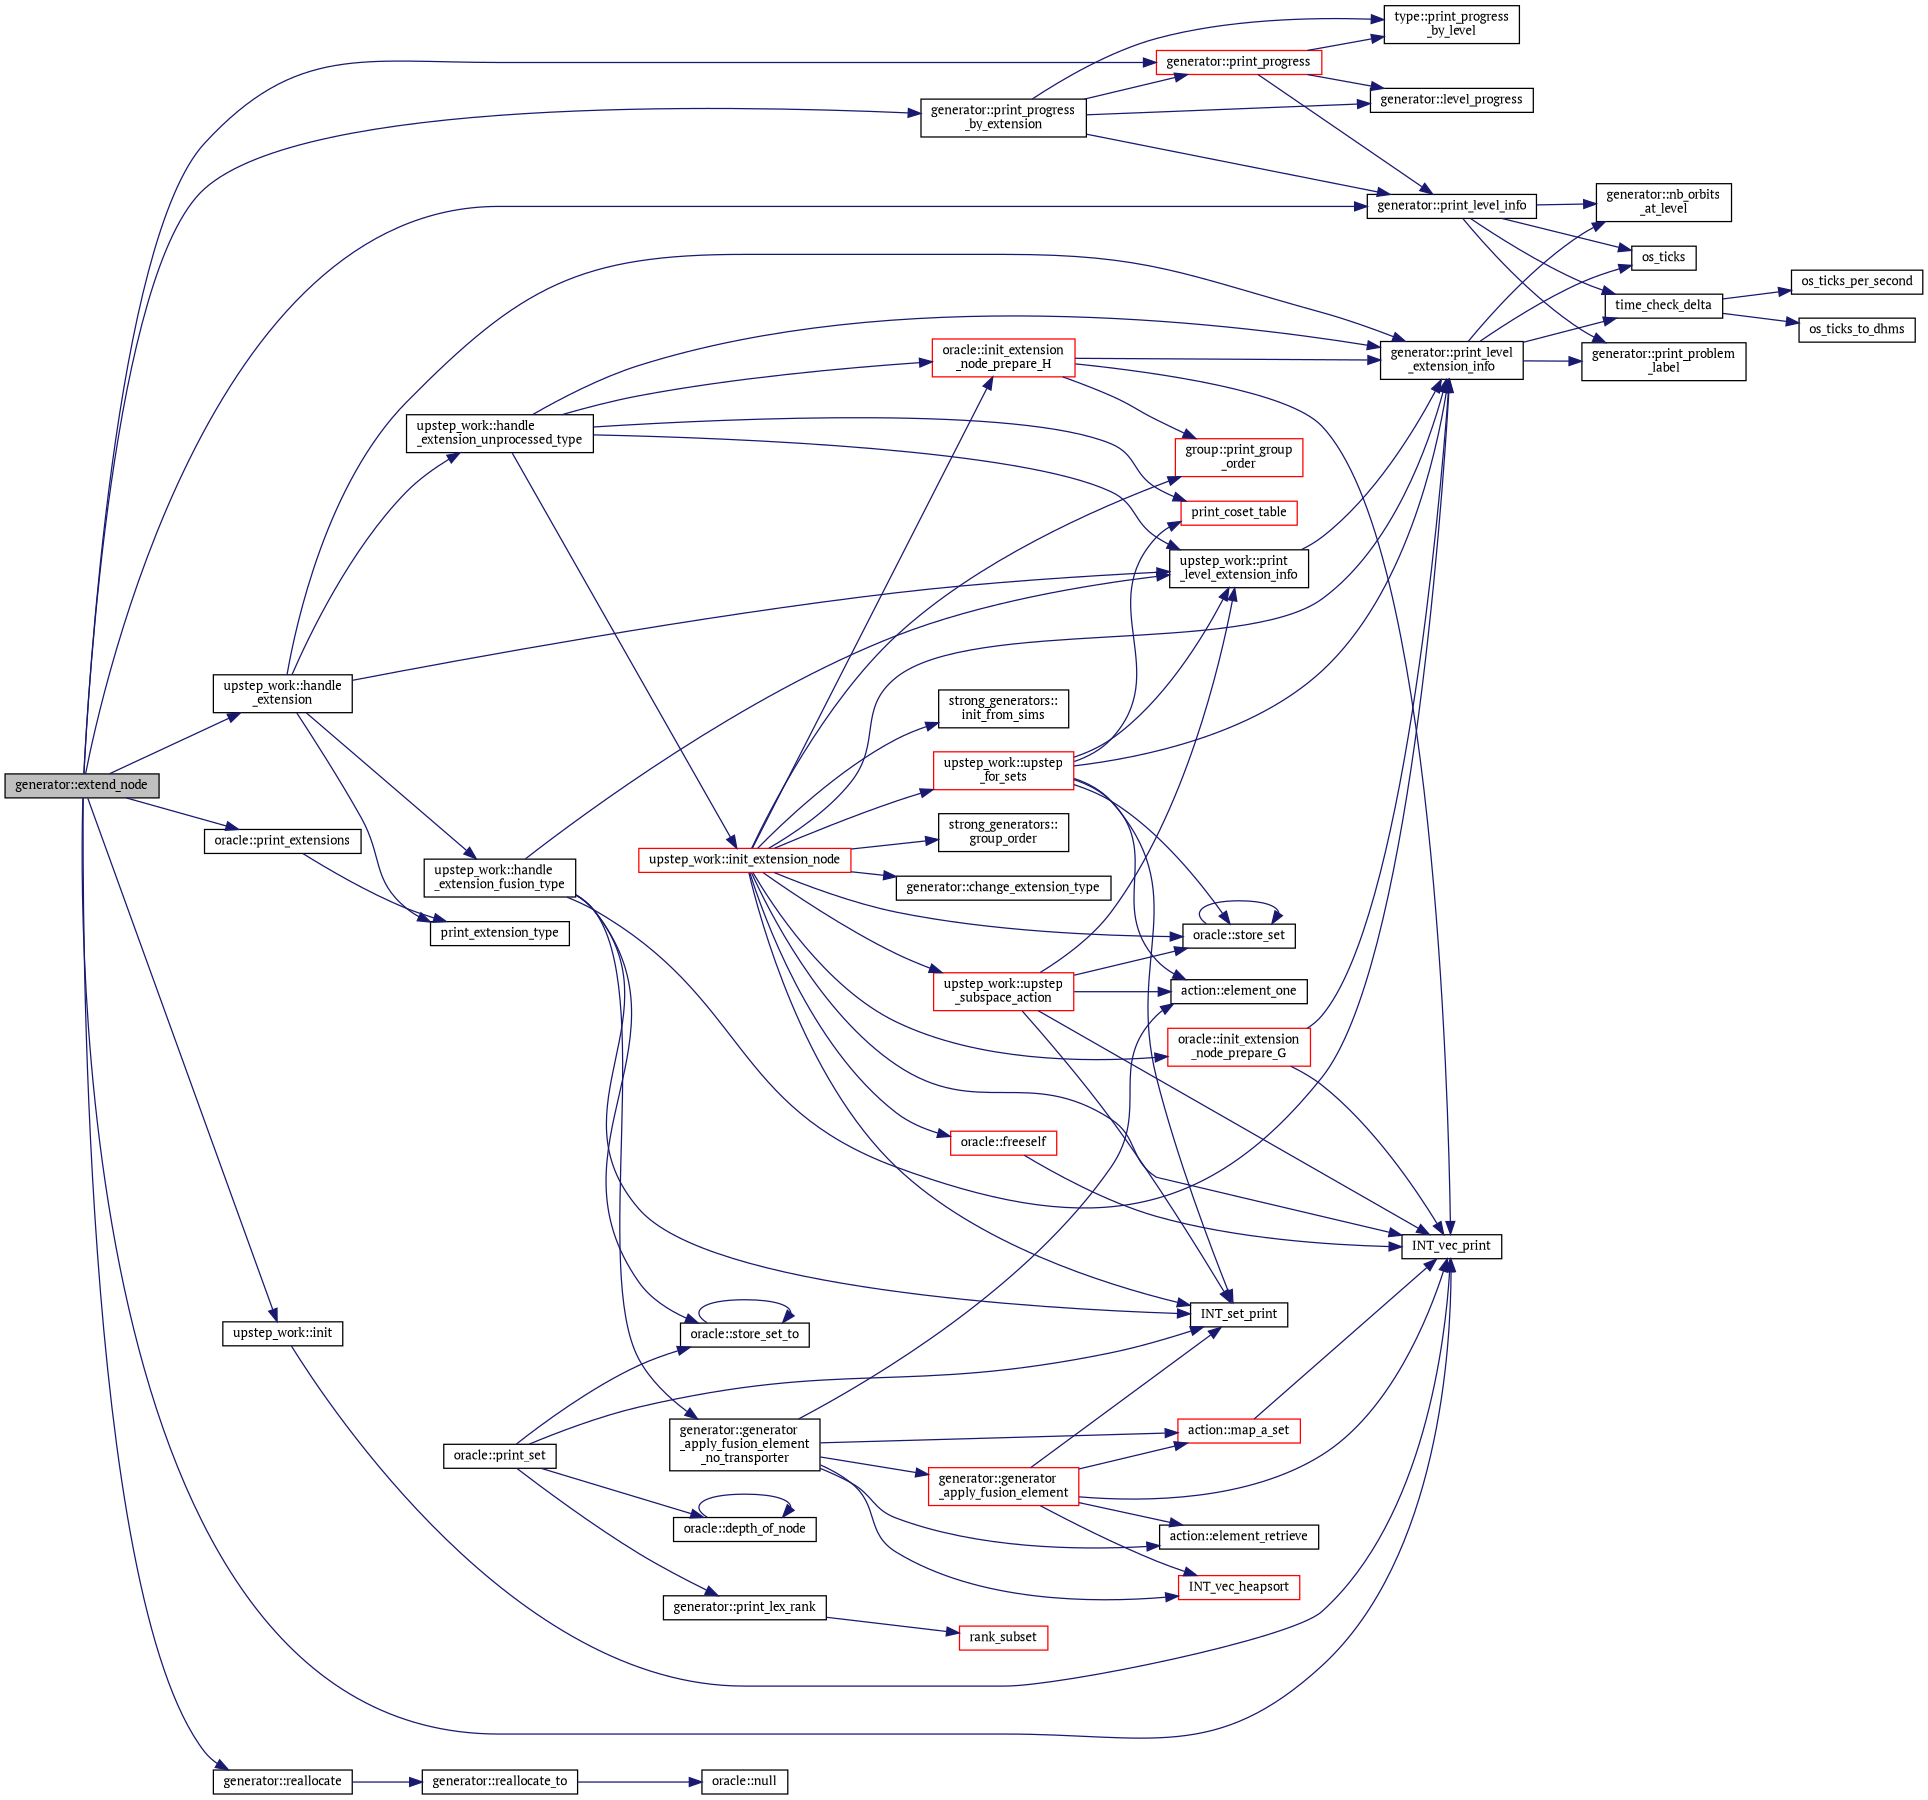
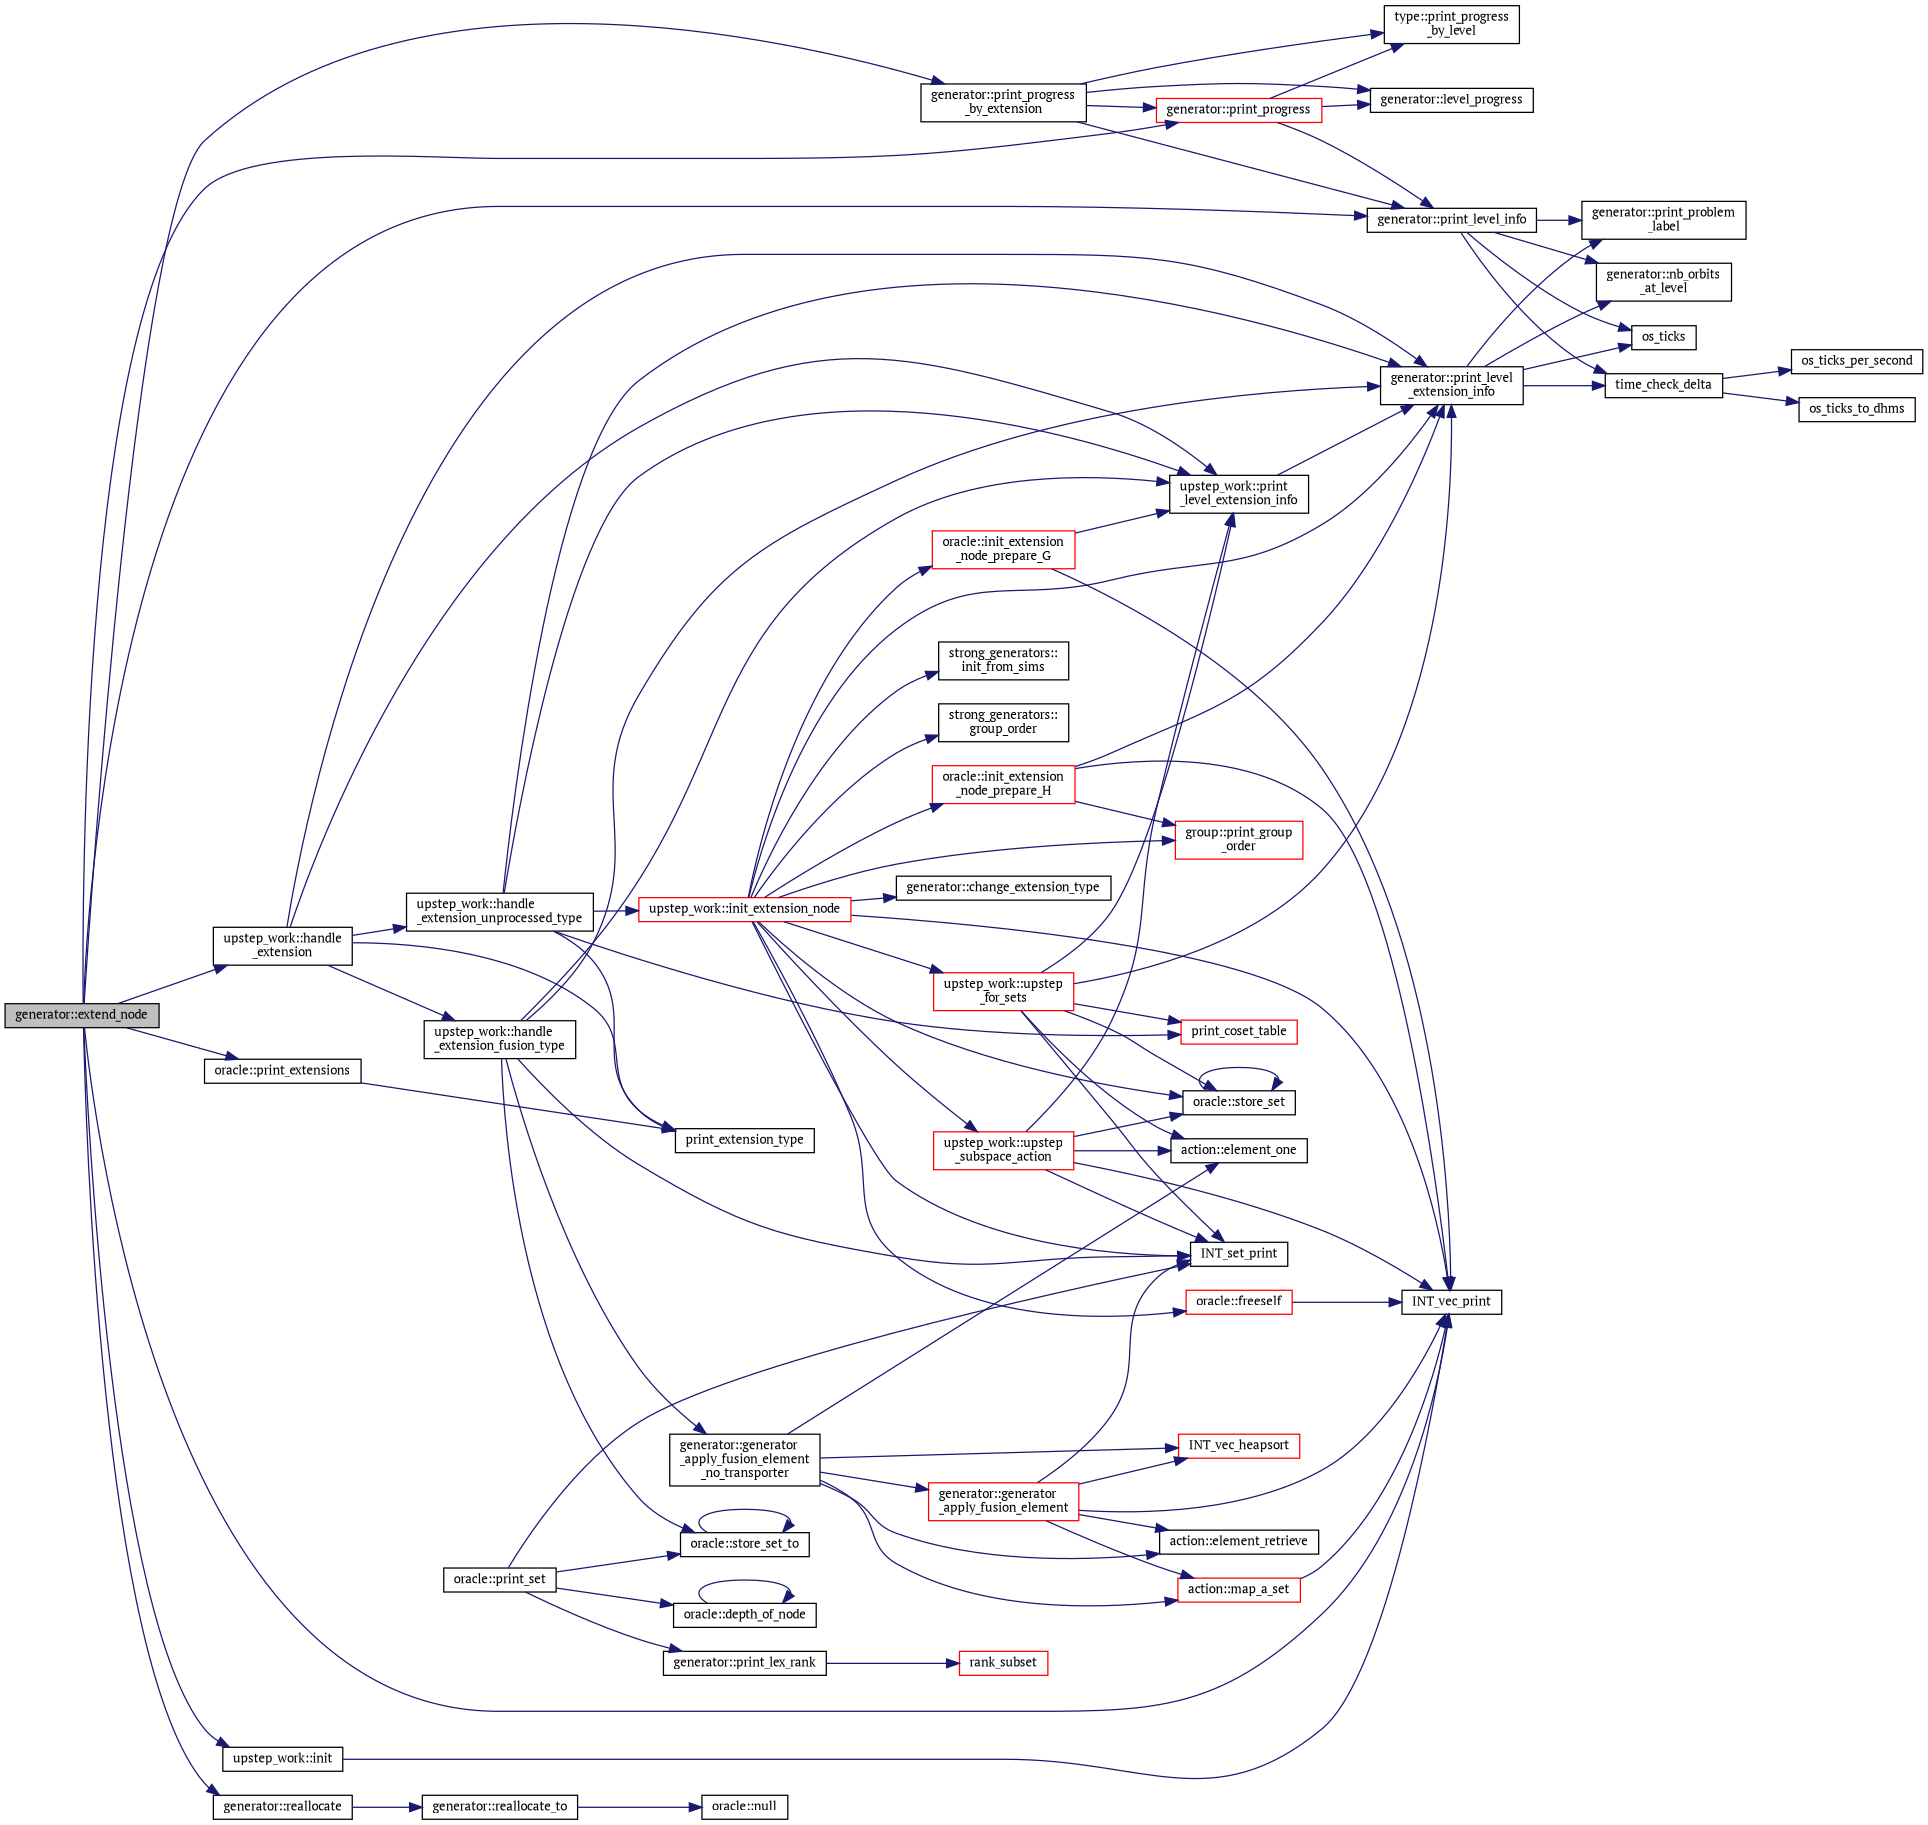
edge "upstep_work::handle _extension_unprocessed_type" -> "oracle::init_extension _node_prepare_H": now "upstep_work::handle _extension_unprocessed_type" -> "print_extension_type"
edge "oracle::init_extension _node_prepare_G" -> "generator::print_level _extension_info": now "oracle::init_extension _node_prepare_G" -> "upstep_work::print _level_extension_info"
